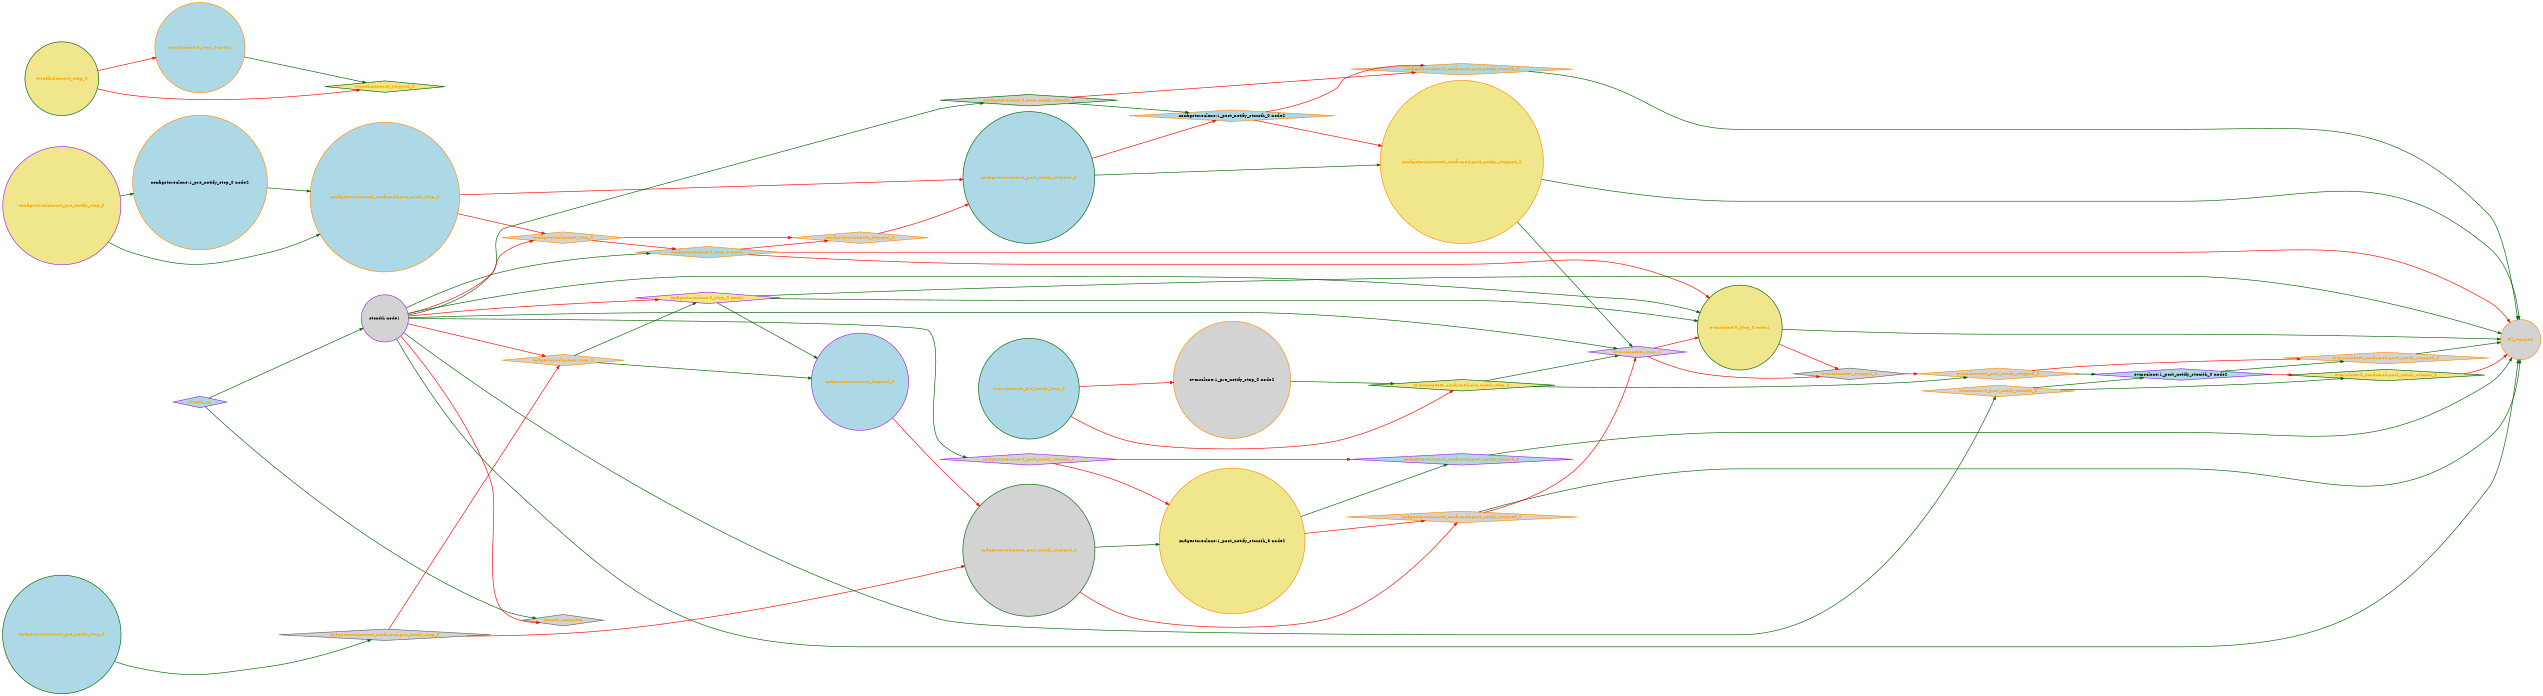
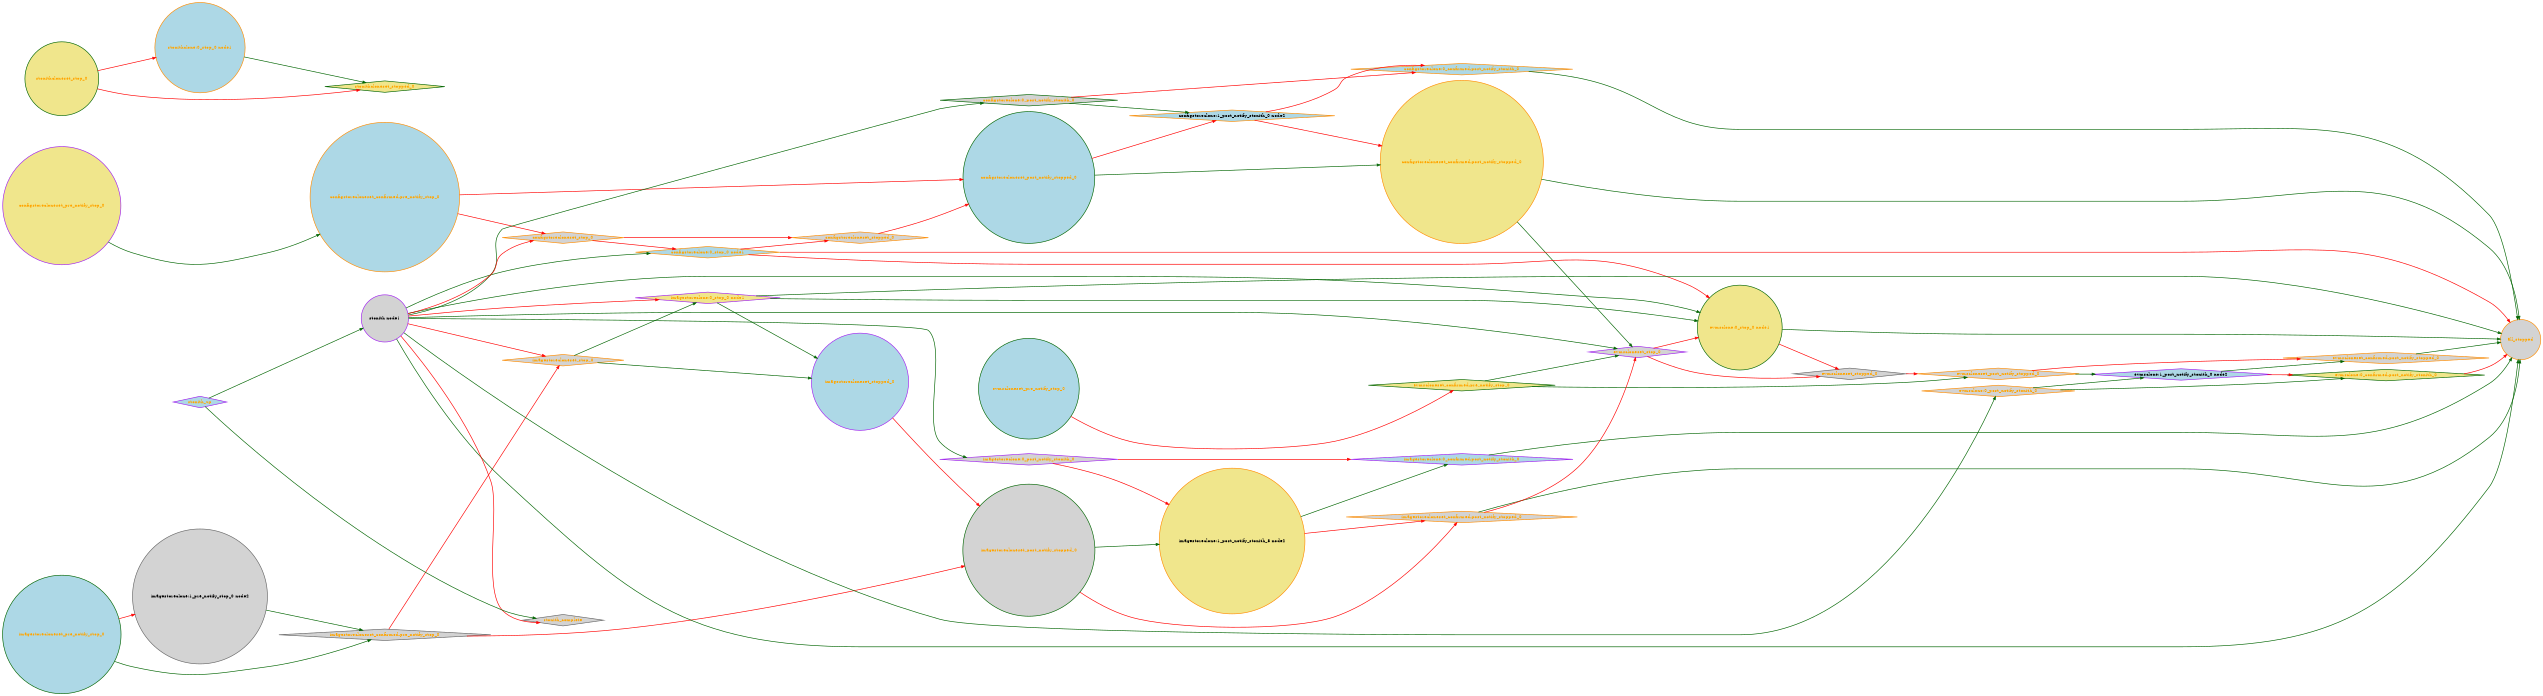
node "configstoreclone:1_pre_notify_stop_0 node2": removed
node "evmsclone:1_pre_notify_stop_0 node2": removed
node "imagestoreclone:1_pre_notify_stop_0 node2": added
